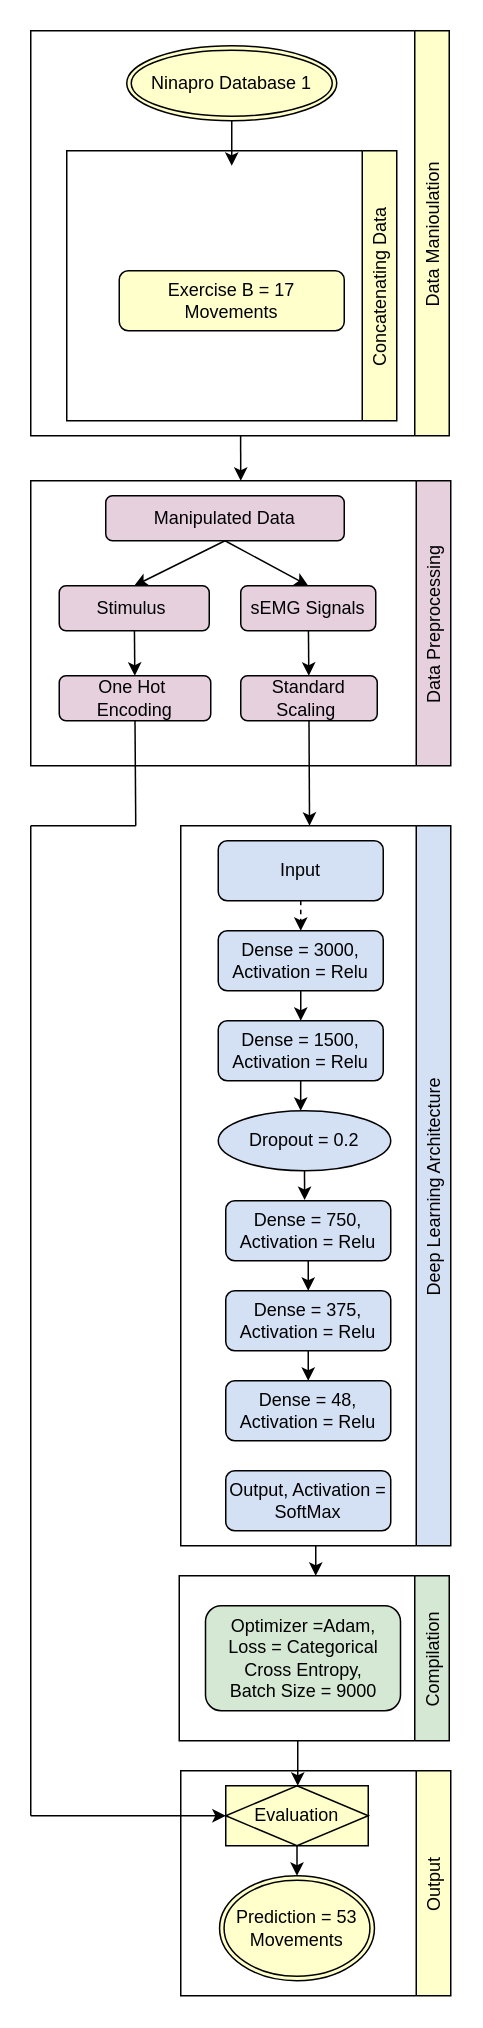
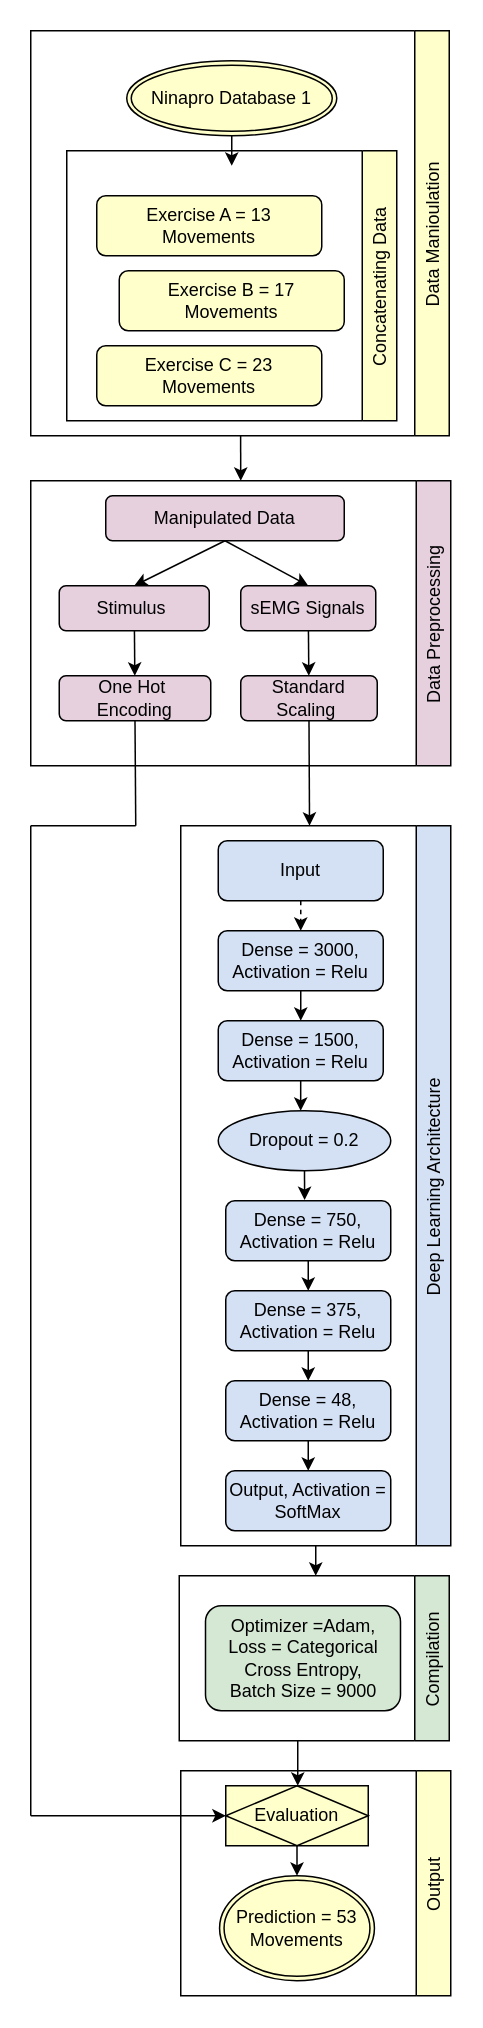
node "Ninapro Database 1": moved (232, 83) -> (232, 98)
node "Exercise A = 13 Movements": added
node "Exercise C = 23 Movements": added
edge "Dense = 48, Activation = Relu" -> "Output, Activation = SoftMax": added
